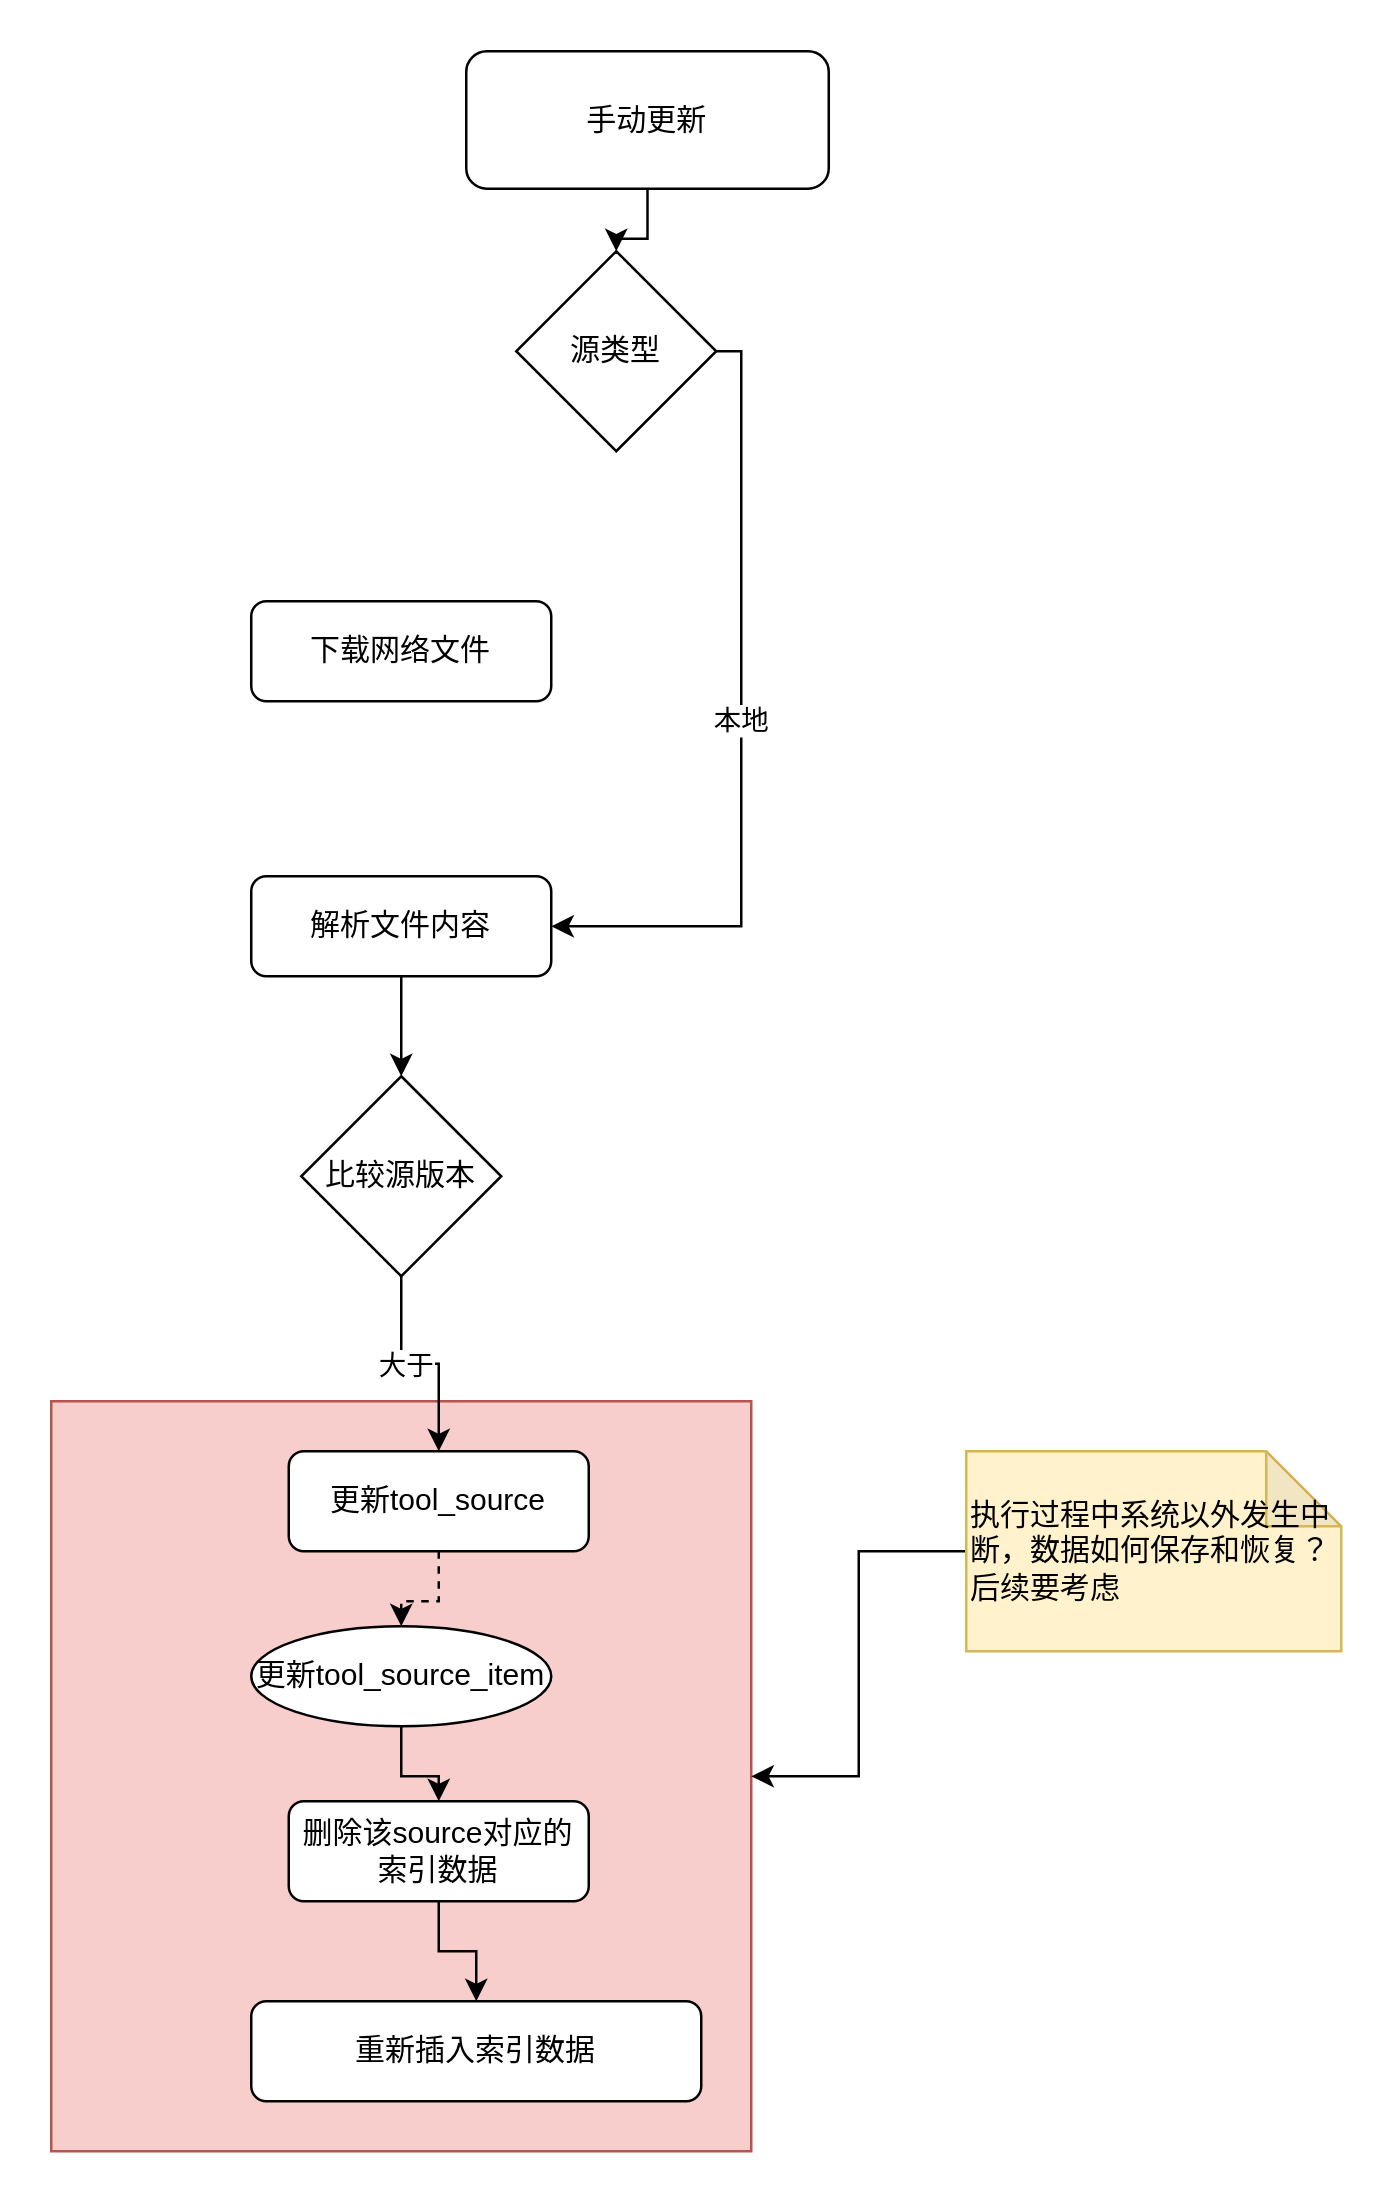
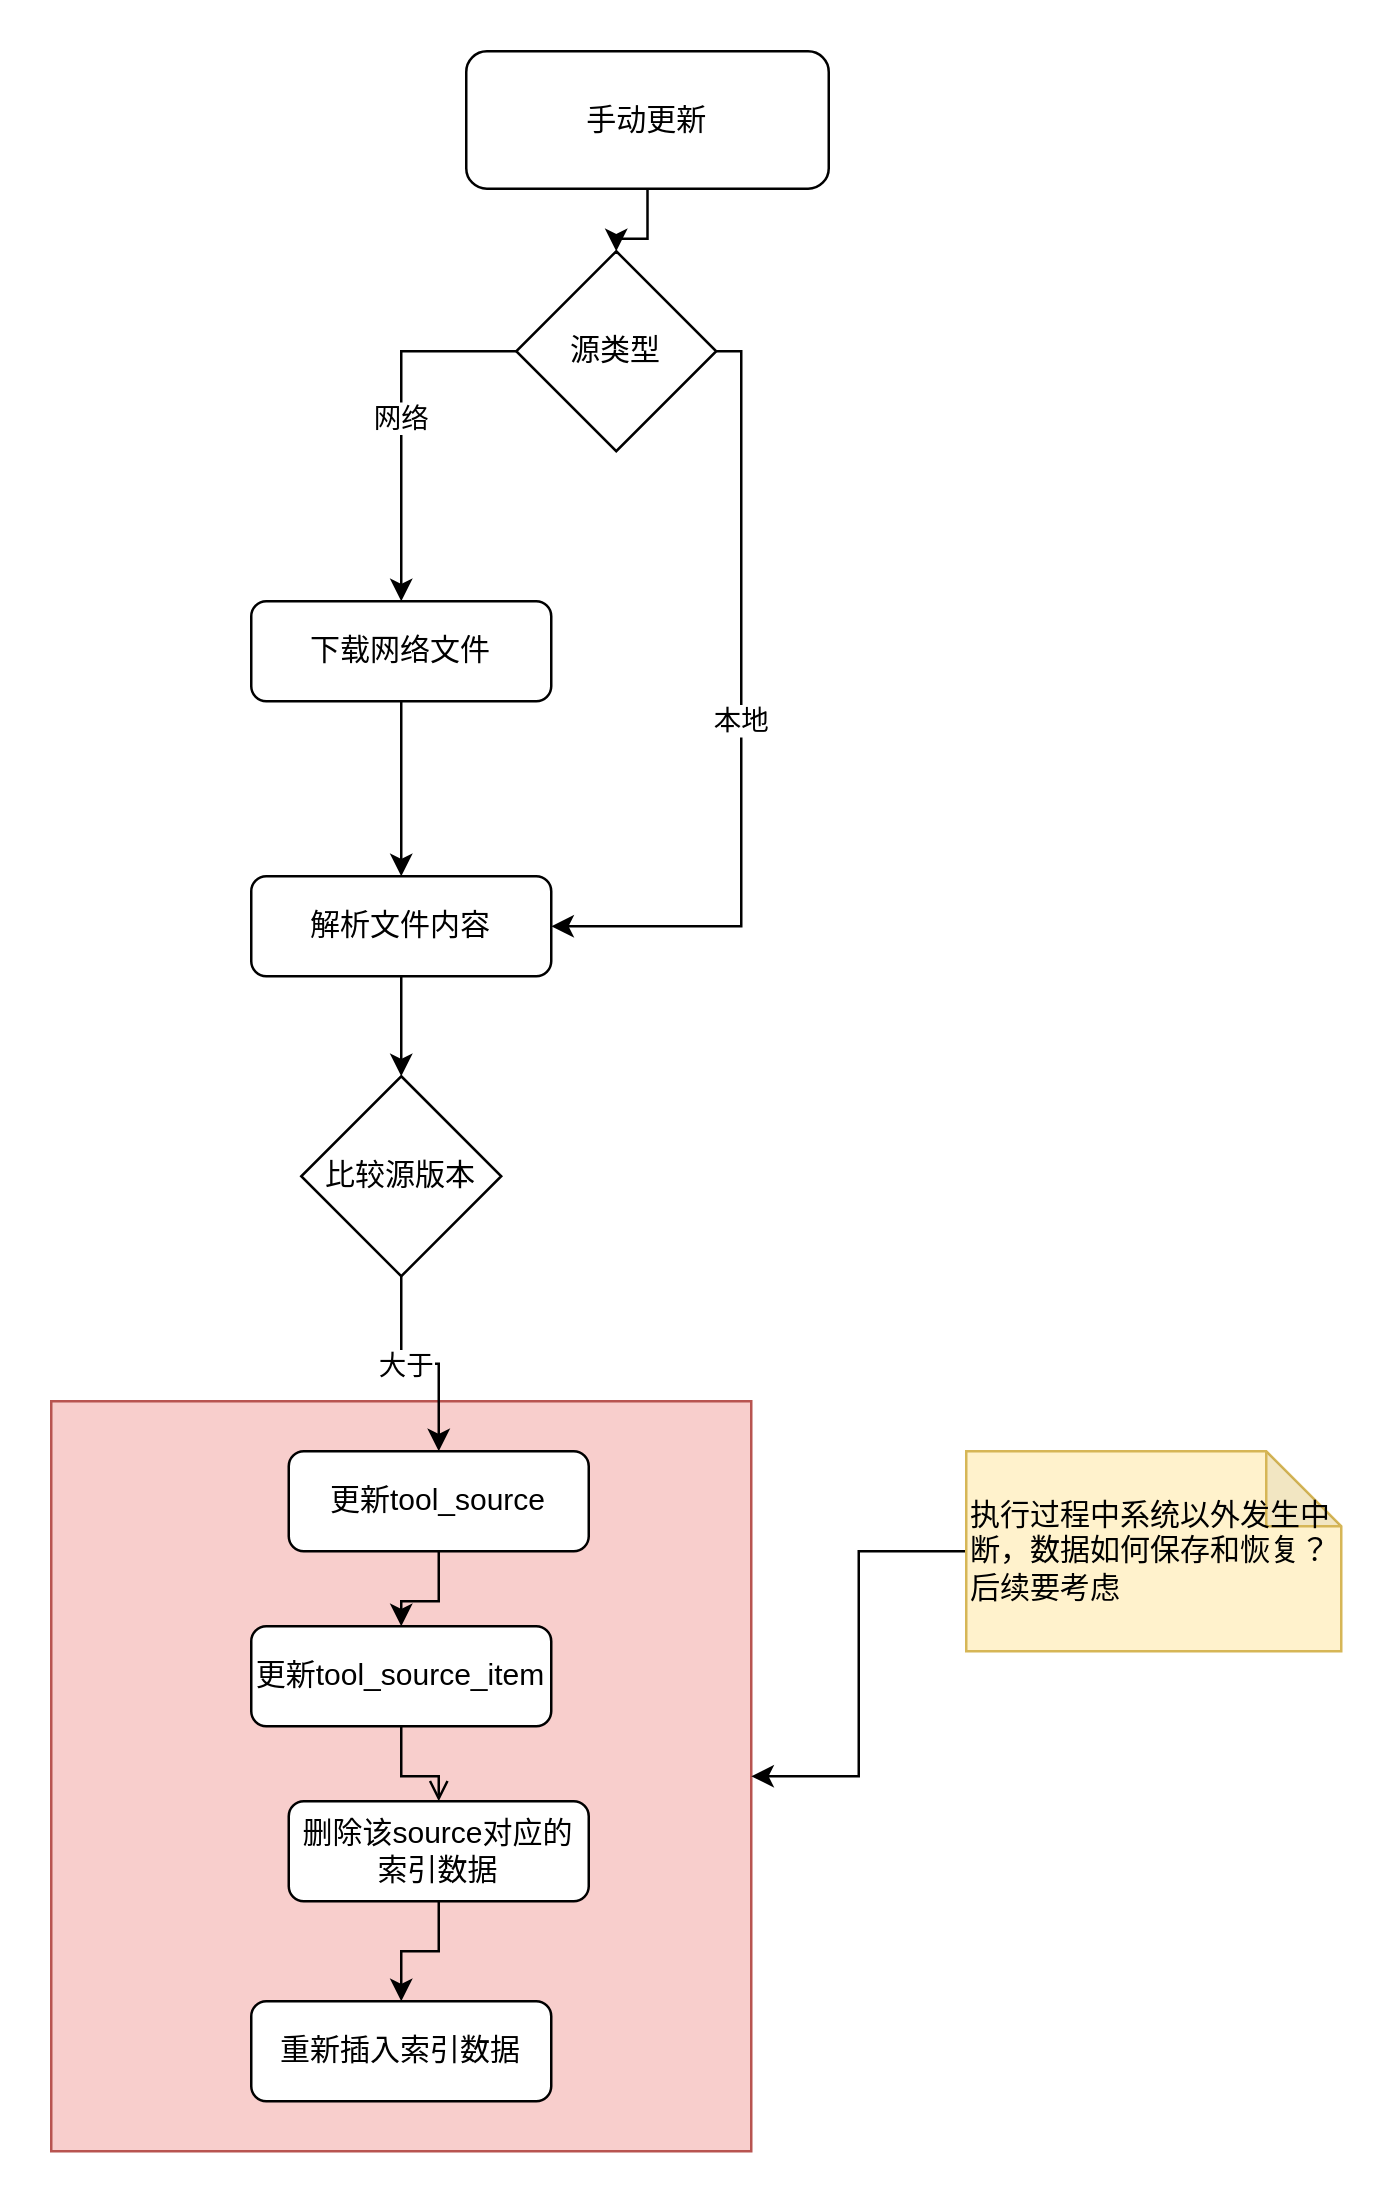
edge "源类型" -> "下载网络文件": added, label "网络"
edge "下载网络文件" -> "解析文件内容": added
edge "更新tool_source" -> "更新tool_source_item": style dashed -> solid
node "更新tool_source_item": shape ellipse -> rounded rectangle
edge "更新tool_source_item" -> "删除该source对应的索引数据": arrowhead classic -> open
node "重新插入索引数据": size 450x100 -> 300x100
